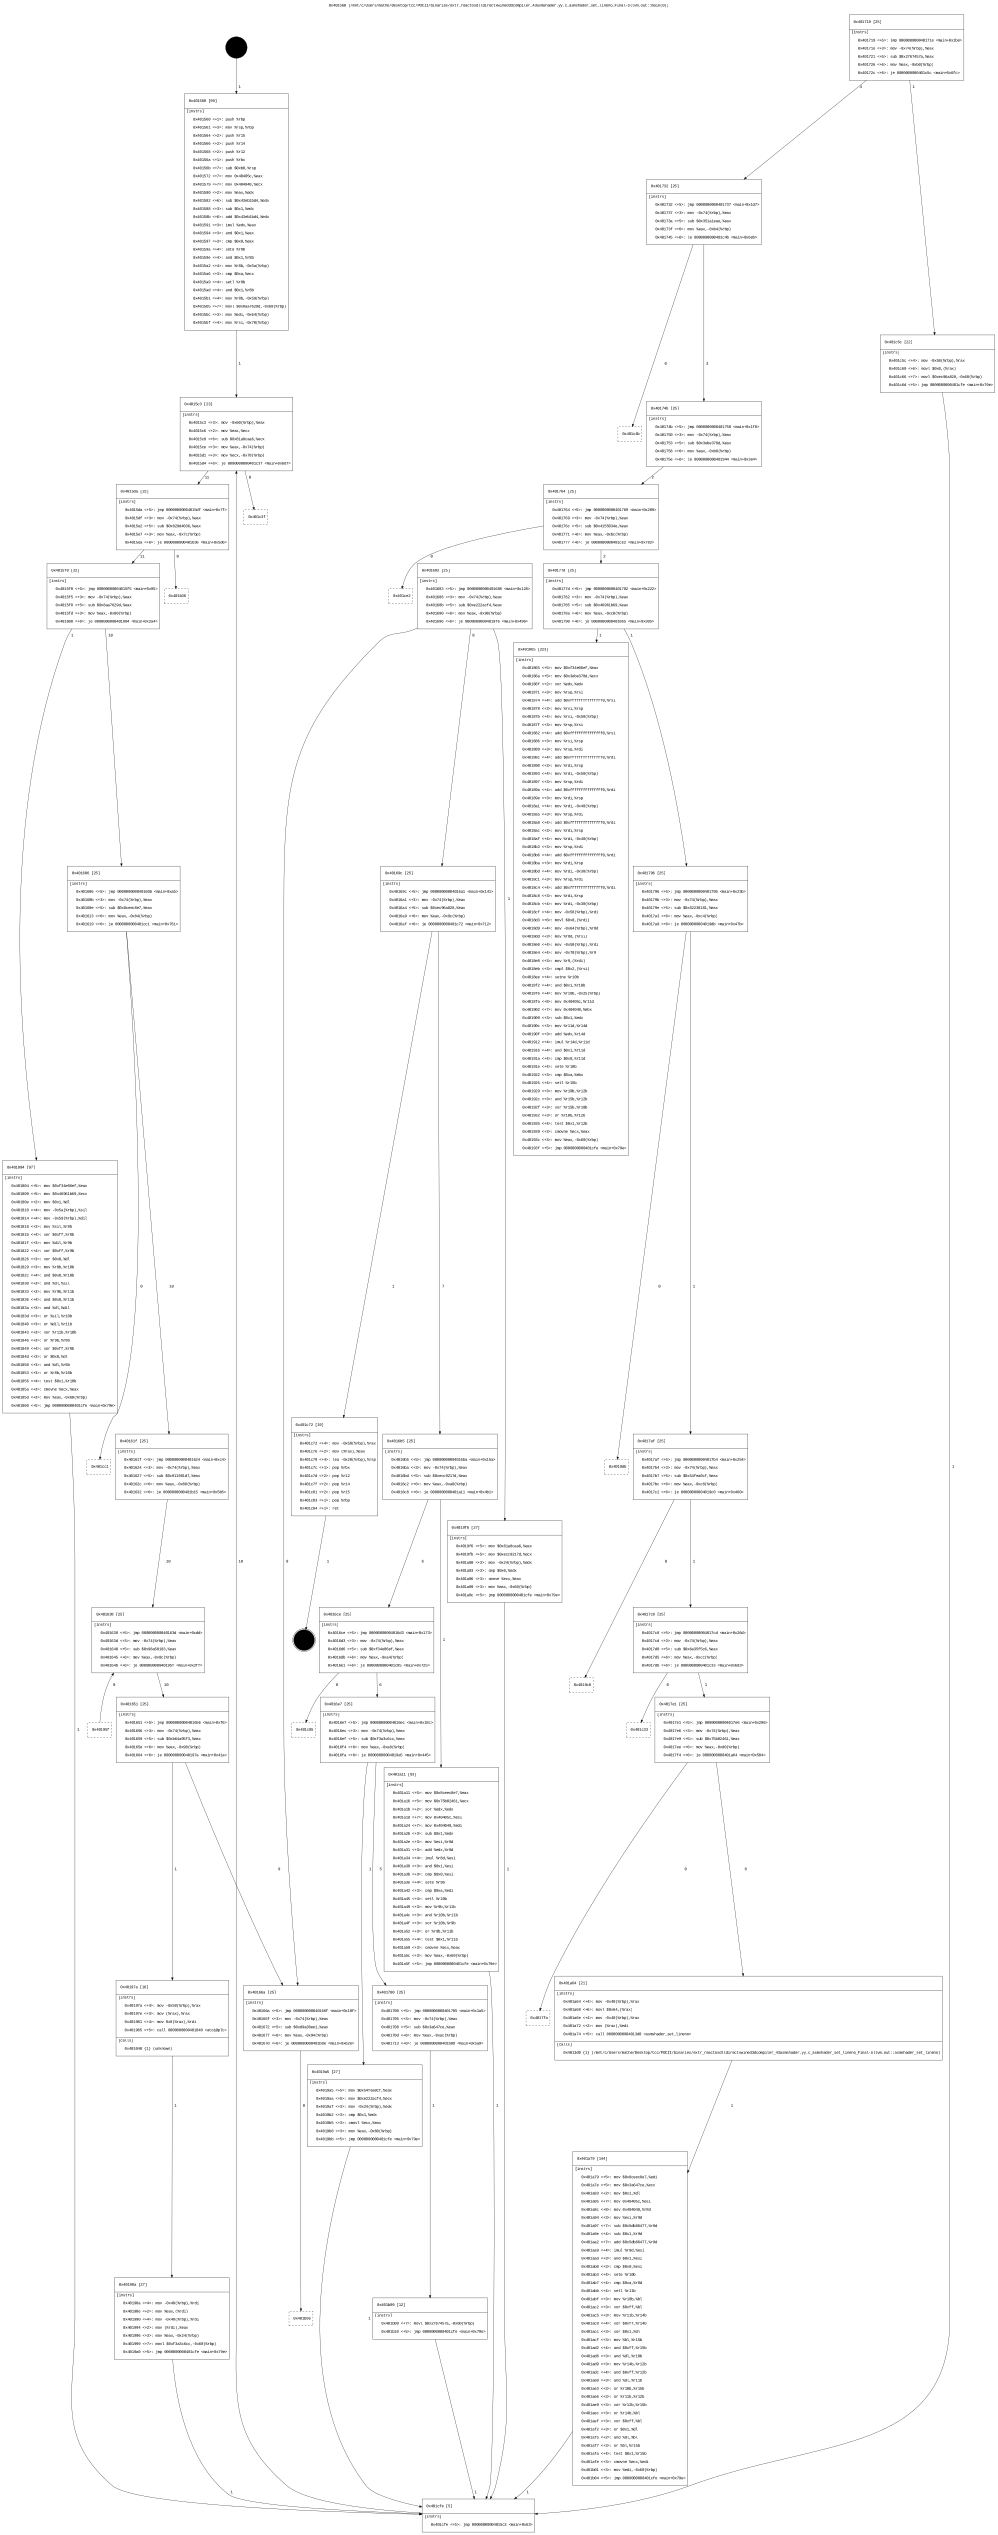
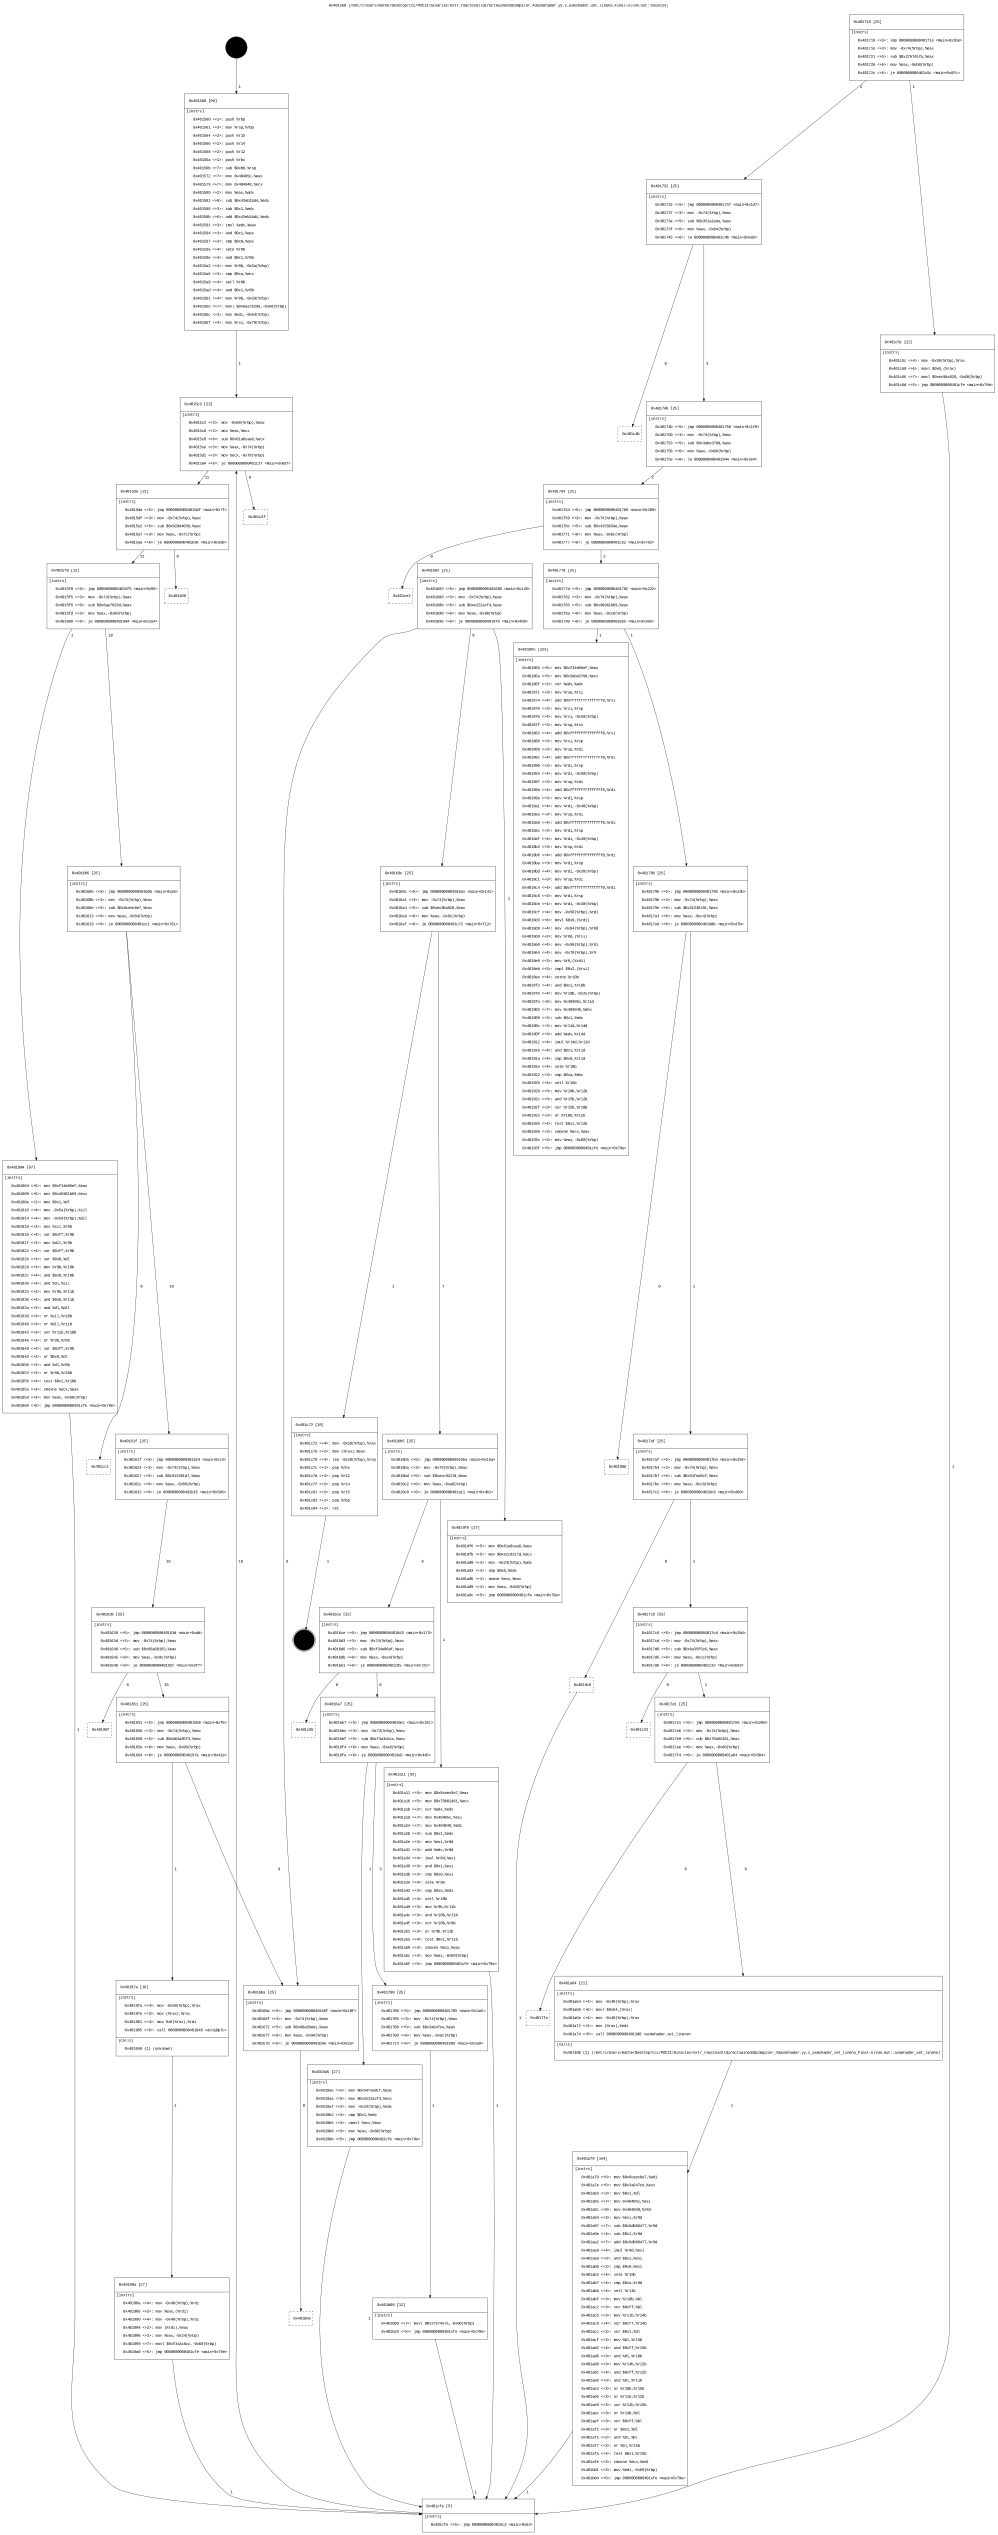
edge "0x40195f" -> "0x401638 [25]": reversed
edge "0x4019f6 [27]" -> "0x401cfe [5]": now "0x4019c0" -> "0x401cfe [5]"
